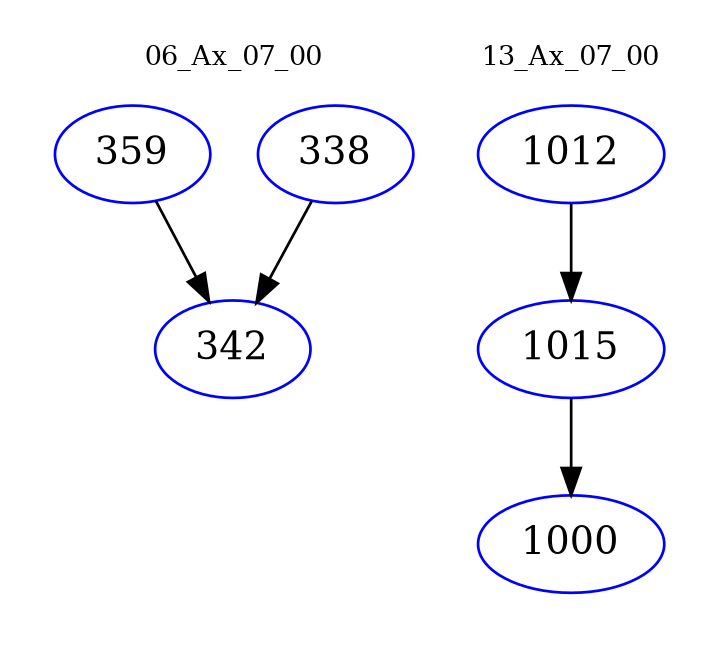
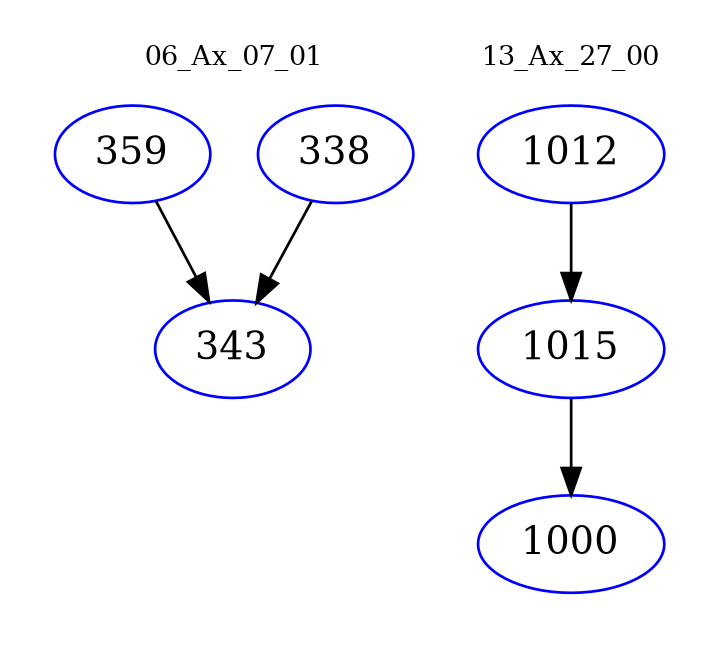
cluster "06_Ax_07_00": label "06_Ax_07_00" -> "06_Ax_07_01"
cluster "13_Ax_07_00": label "13_Ax_07_00" -> "13_Ax_27_00"
node "342": label "342" -> "343"
